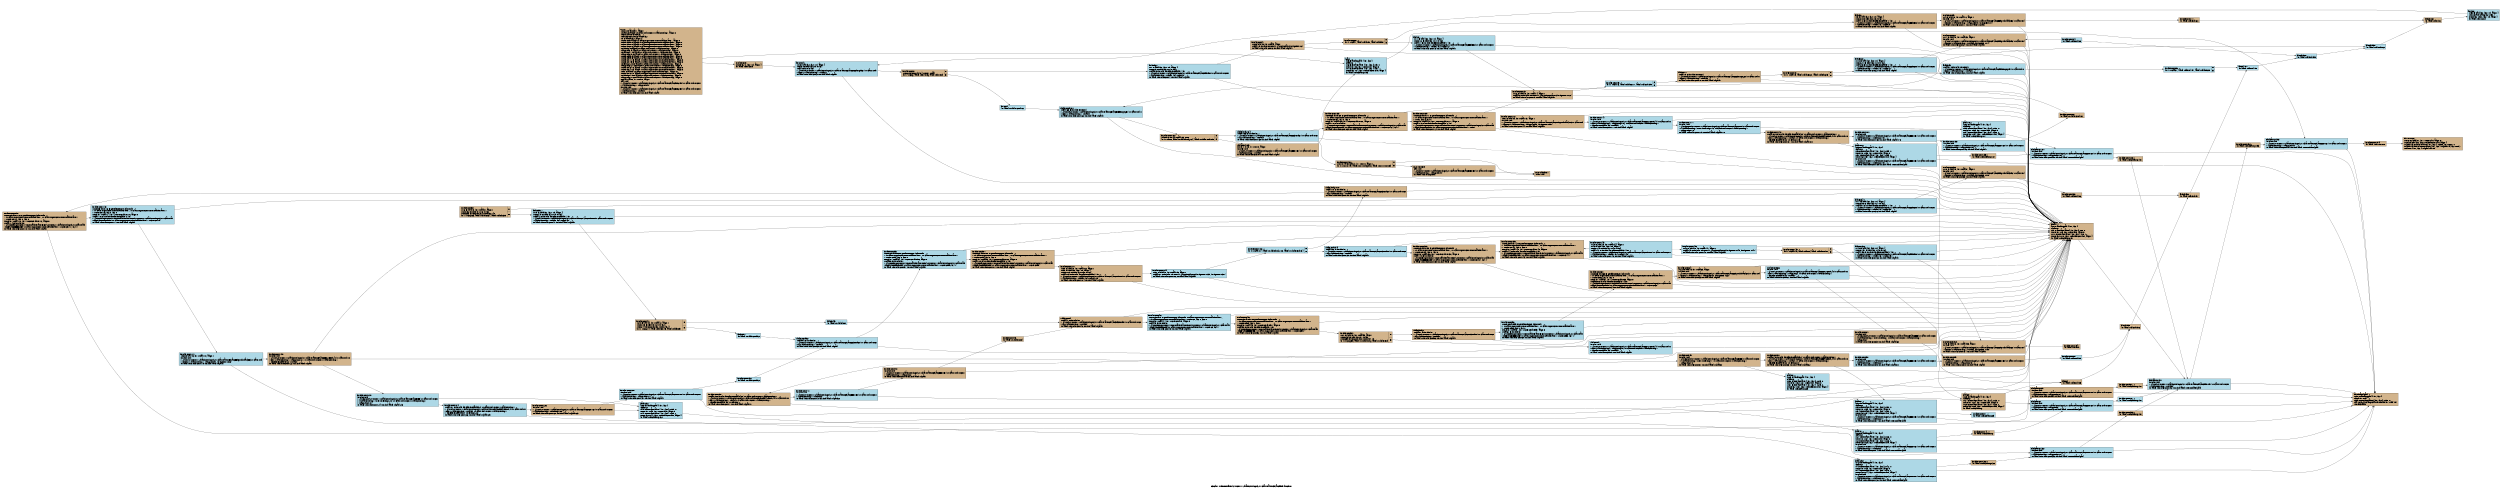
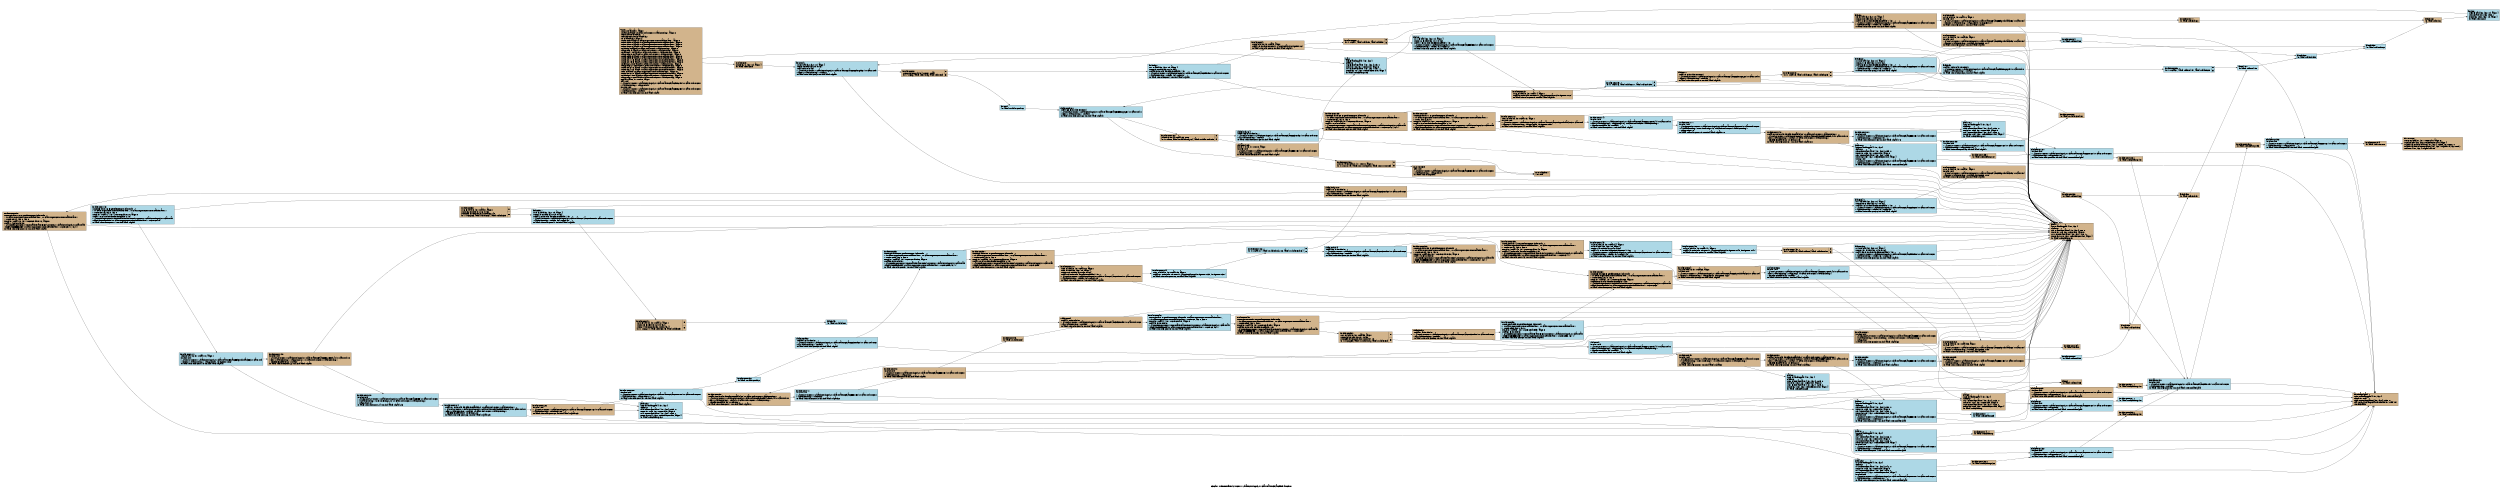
node "for.inc:": text "%inc = add clang i32 %50, 1" -> "%inc = add nsw i32 %50, 1"
edge "invoke.cont24:" -> "invoke.cont22:": reversed
edge "invoke.cont169:" -> "invoke.cont13:": now "invoke.cont169:" -> "invoke.cont172:"
edge "while.body164:" -> "invoke.cont190:": now "while.end189:" -> "invoke.cont190:"
node "lpad180:": text "invoke void" -> "string void"
node "nrvo.skipdtor:": text "trait void" -> "ret void"
edge "invoke.cont109:" -> "invoke.cont113:": now "invoke.cont109:" -> "invoke.cont60:"
edge "invoke.cont181:" -> "invoke.cont85:": now "invoke.cont181:" -> "lpad178:"
edge "invoke.cont143:" -> "invoke.cont139:": reversed
node "invoke.cont143:": text "%call147 = invoke dereferenceable(1) i8*" -> "%call147 = invoke traitsIcESaIcEED(1) i8*"
edge "invoke.cont135:" -> "lpad1:": removed
node "invoke.cont48:": text "%coerce.dive51 = getelementptr inbounds" -> "%coerce.resume51 = getelementptr inbounds"
node "if.else91:": removed
edge "invoke.cont154:" -> "invoke.cont152:": reversed
edge "invoke.cont119:" -> "invoke.cont79:": now "while.end:" -> "invoke.cont79:"
edge "if.end:" -> "if.end155:": now "invoke.cont38:" -> "if.end155:"
edge "invoke.cont69:" -> "lpad70:": now "invoke.cont69:" -> "lpad82:"
